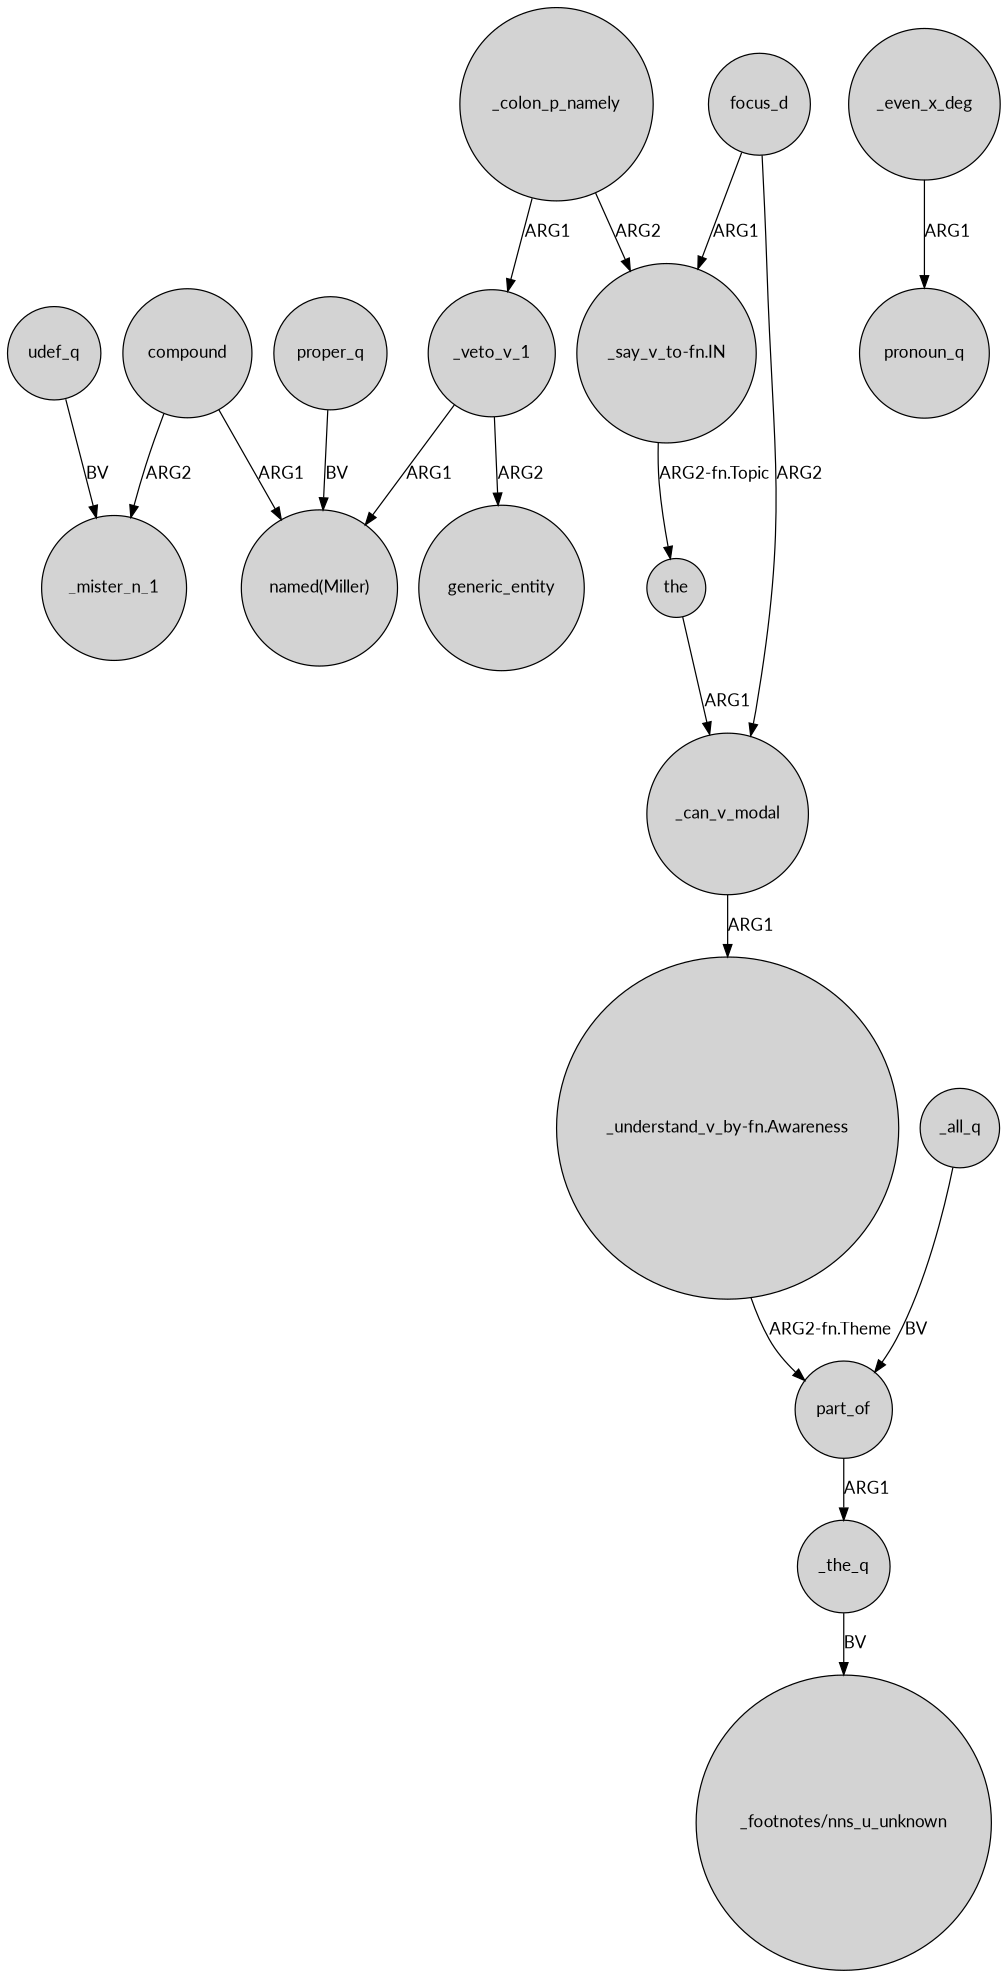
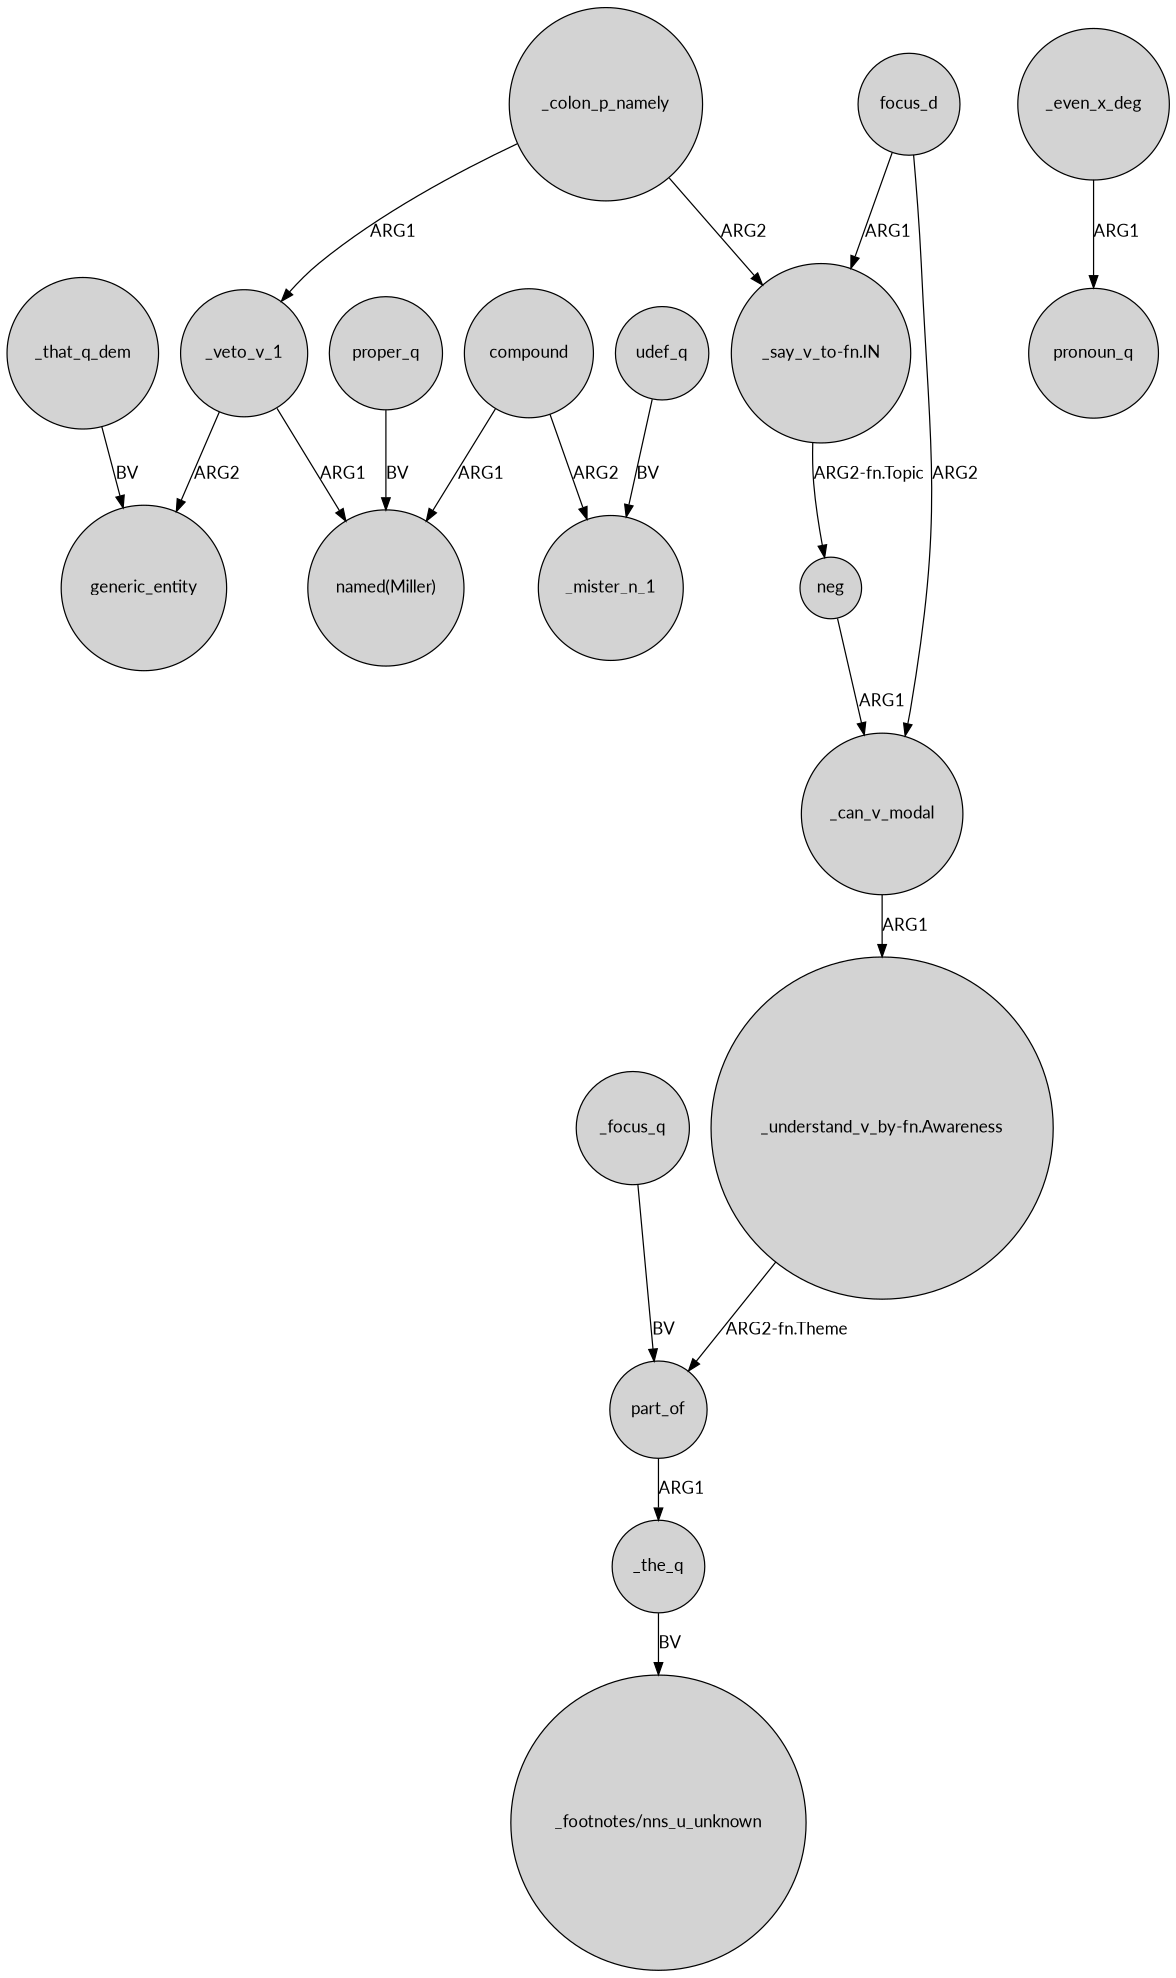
node "_that_q_dem": added
node "the": label "the" -> "neg"
node "_all_q": label "_all_q" -> "_focus_q"
